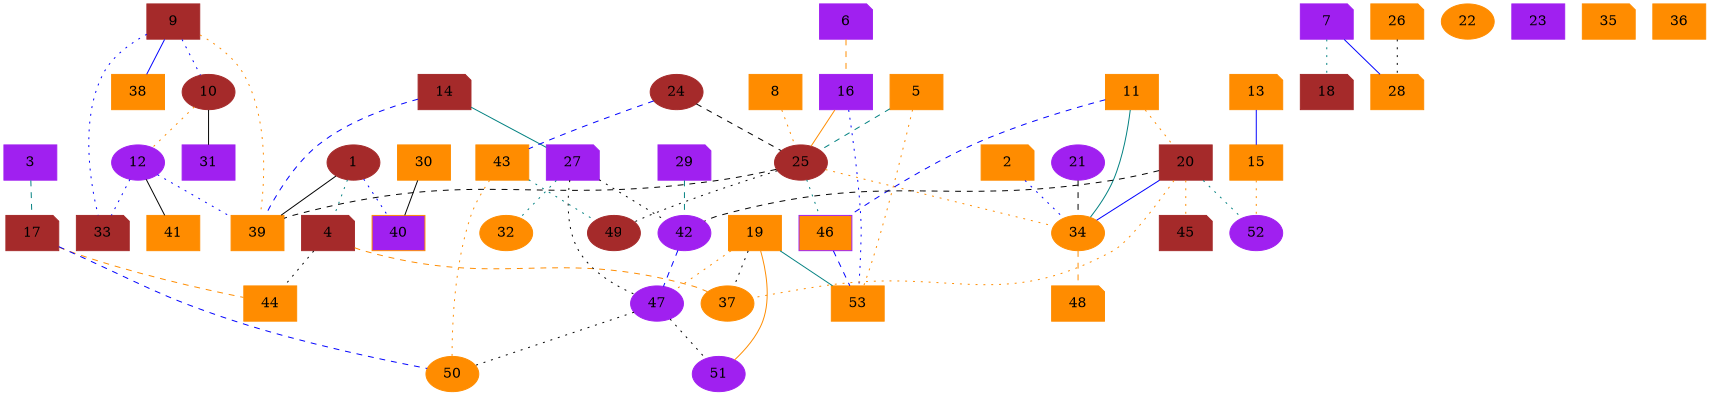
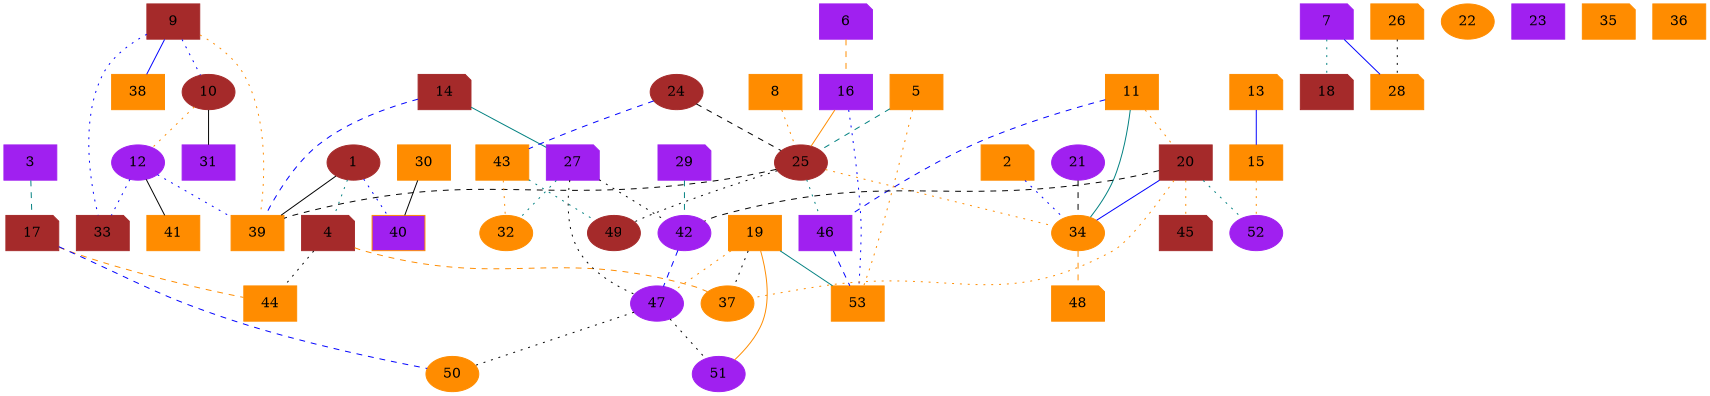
node "46": fillcolor darkorange -> purple
edge "43" -- "50": now "43" -- "32"
